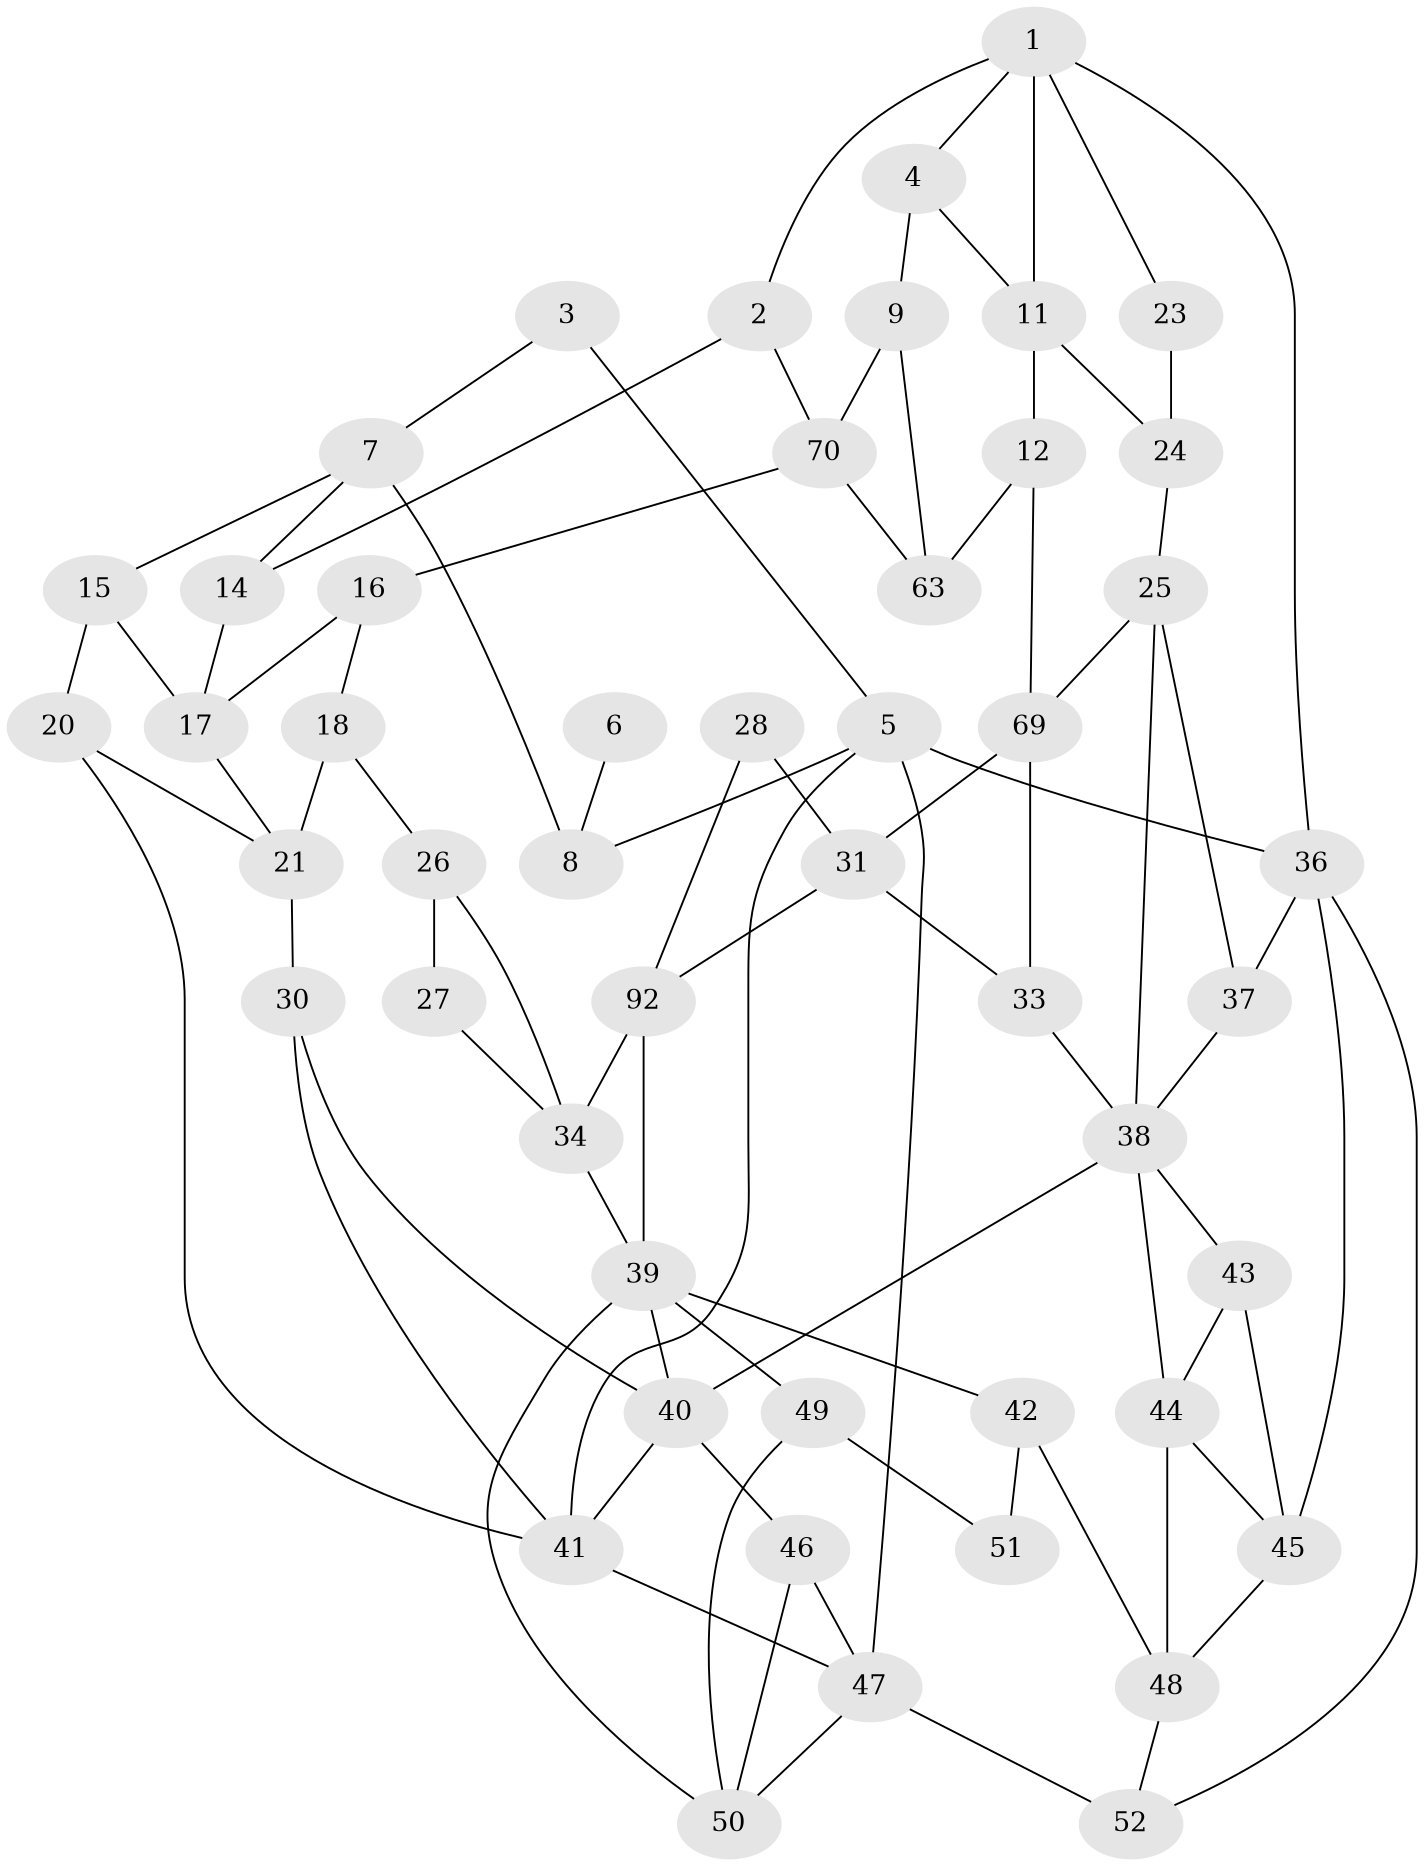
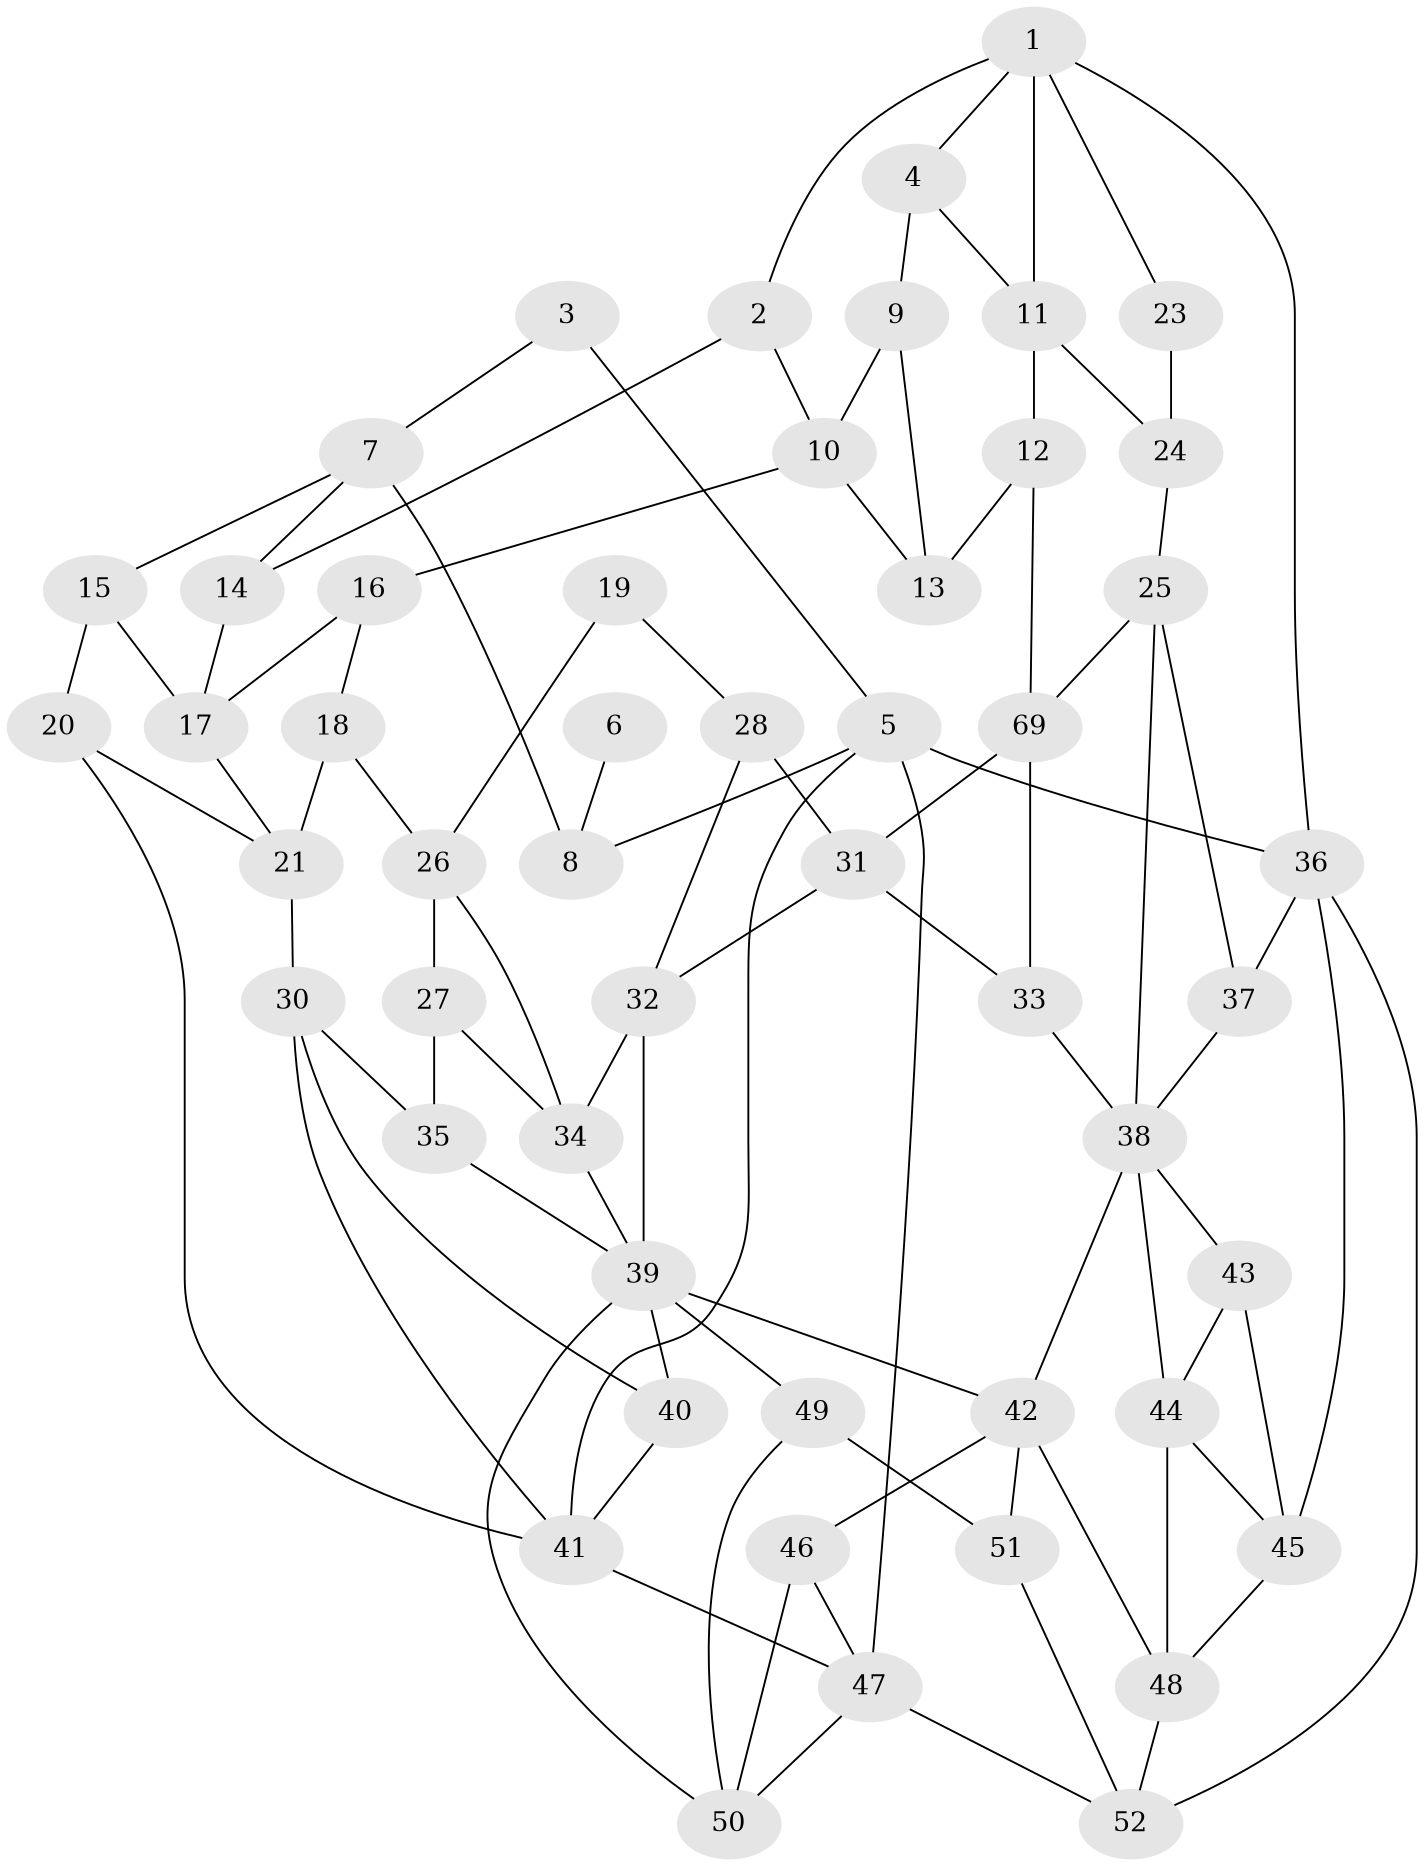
node "70": label "70" -> "10"
node "19": added
node "63": label "63" -> "13"
node "92": label "92" -> "32"
node "35": added
edge "38" -- "40": now "38" -- "42"
edge "40" -- "46": now "42" -- "46"
edge "51" -- "52": added
